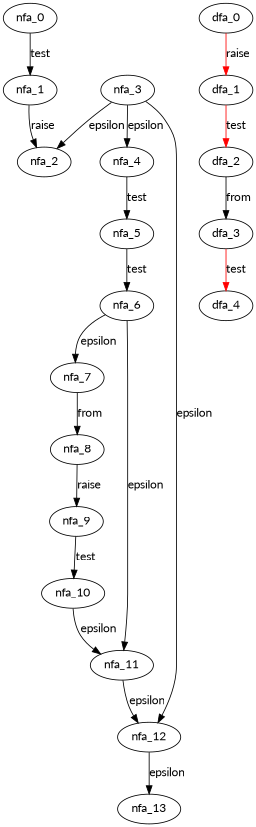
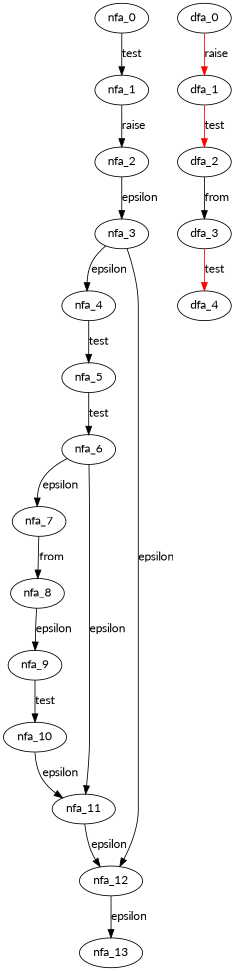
edge "nfa_3" -> "nfa_2": reversed
edge "nfa_8" -> "nfa_9": label "raise" -> "epsilon"
